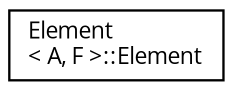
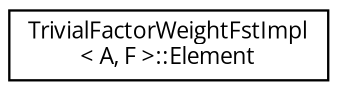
node "Element < A, F >::Element": label "Element < A, F >::Element" -> "TrivialFactorWeightFstImpl < A, F >::Element"
